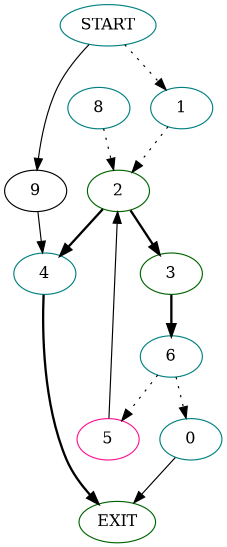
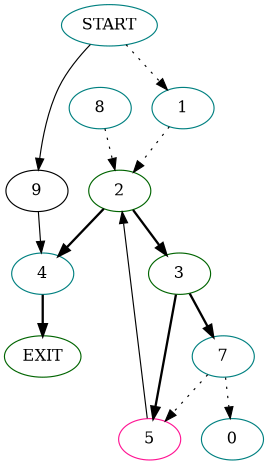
edge "3" -> "5": added
node "6": label "6" -> "7"
edge "0" -> "EXIT": removed
